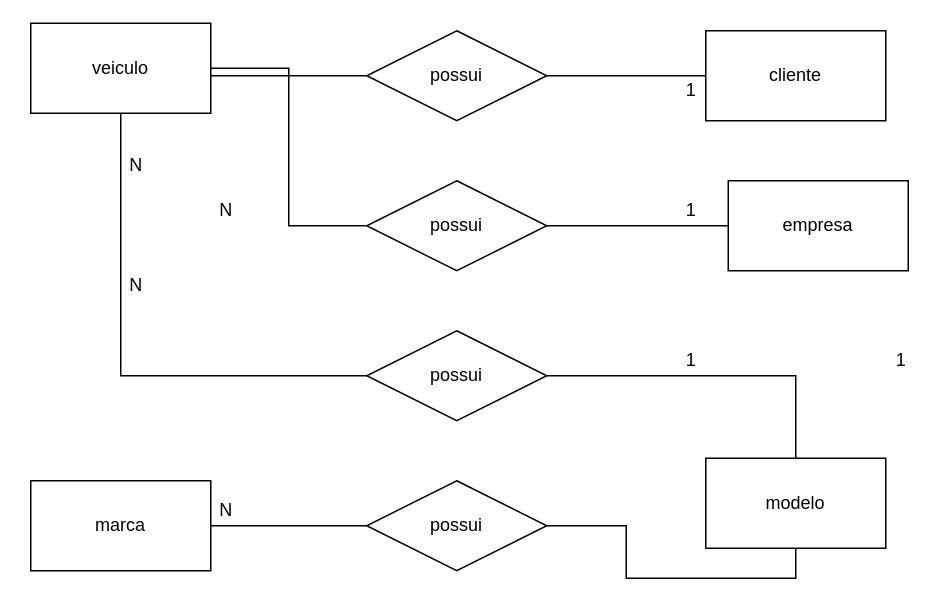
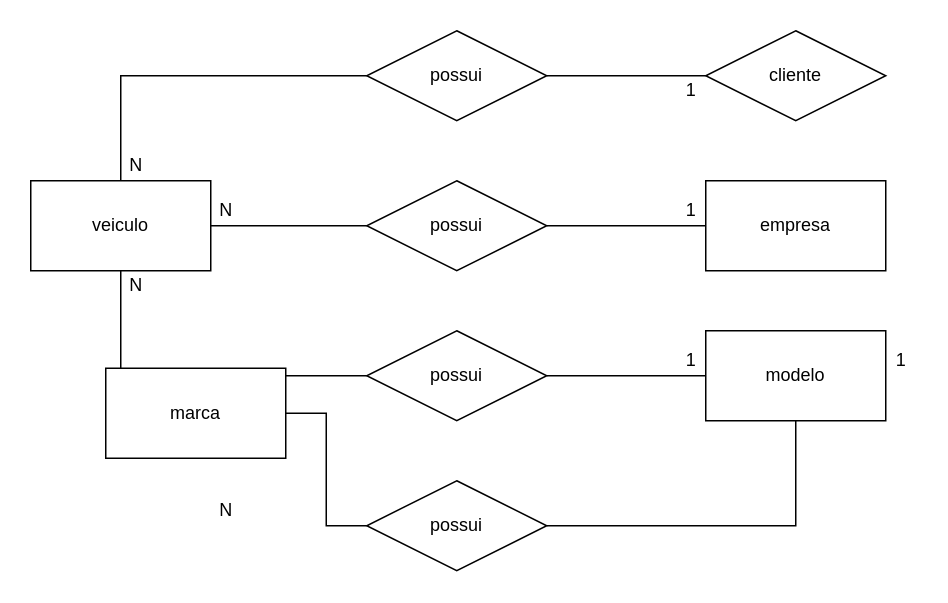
node "veiculo": moved (121, 68) -> (121, 226)
node "cliente": shape rectangle -> diamond
node "empresa": moved (818, 226) -> (796, 226)
node "modelo": moved (796, 503) -> (796, 376)
node "marca": moved (121, 526) -> (196, 413)
